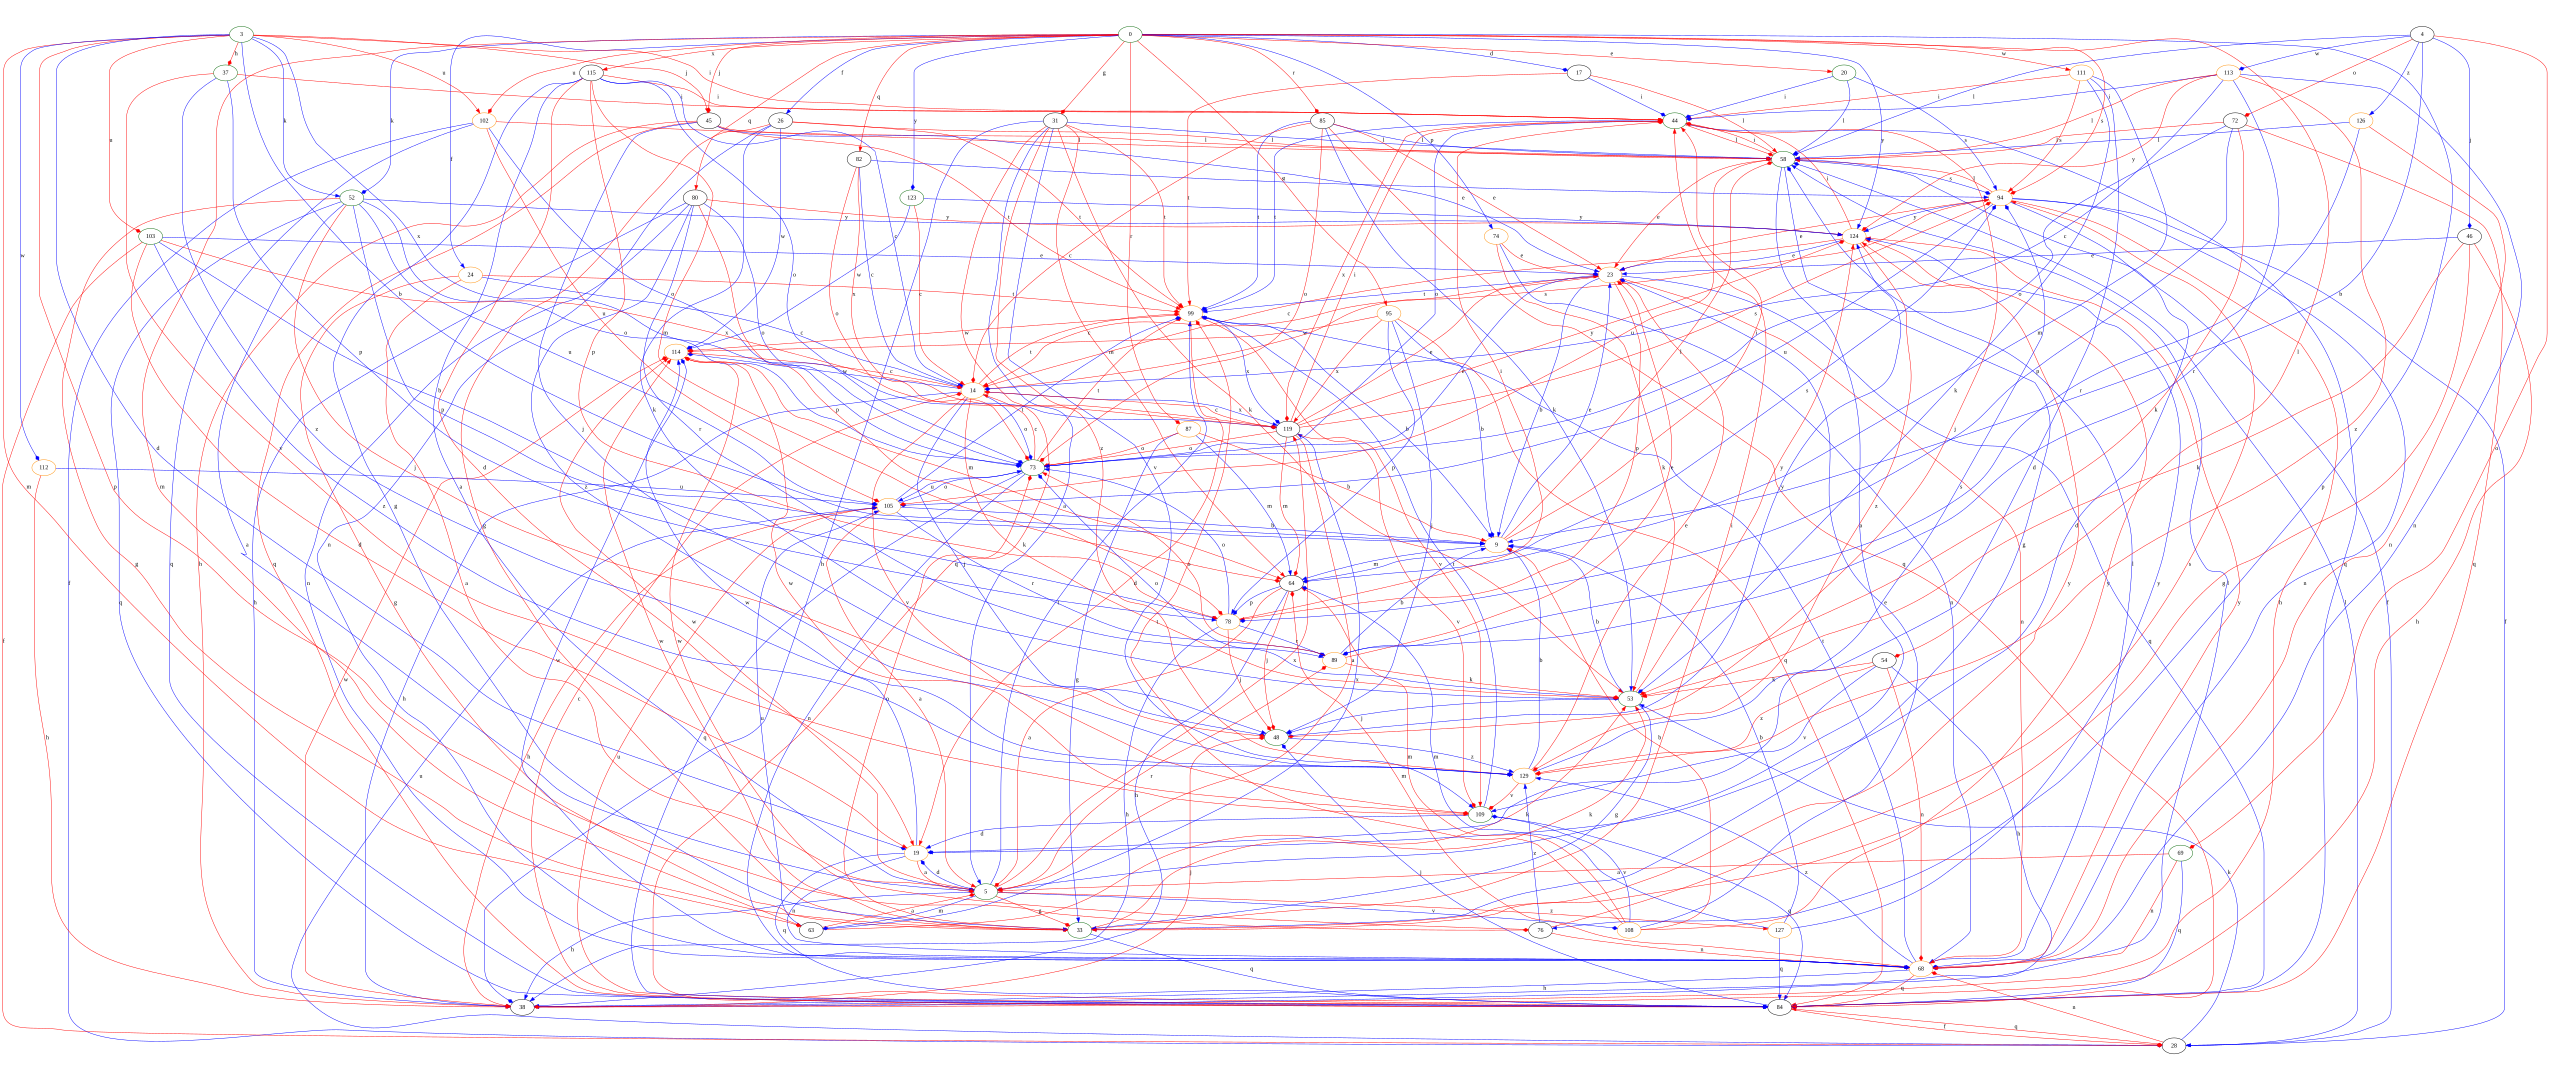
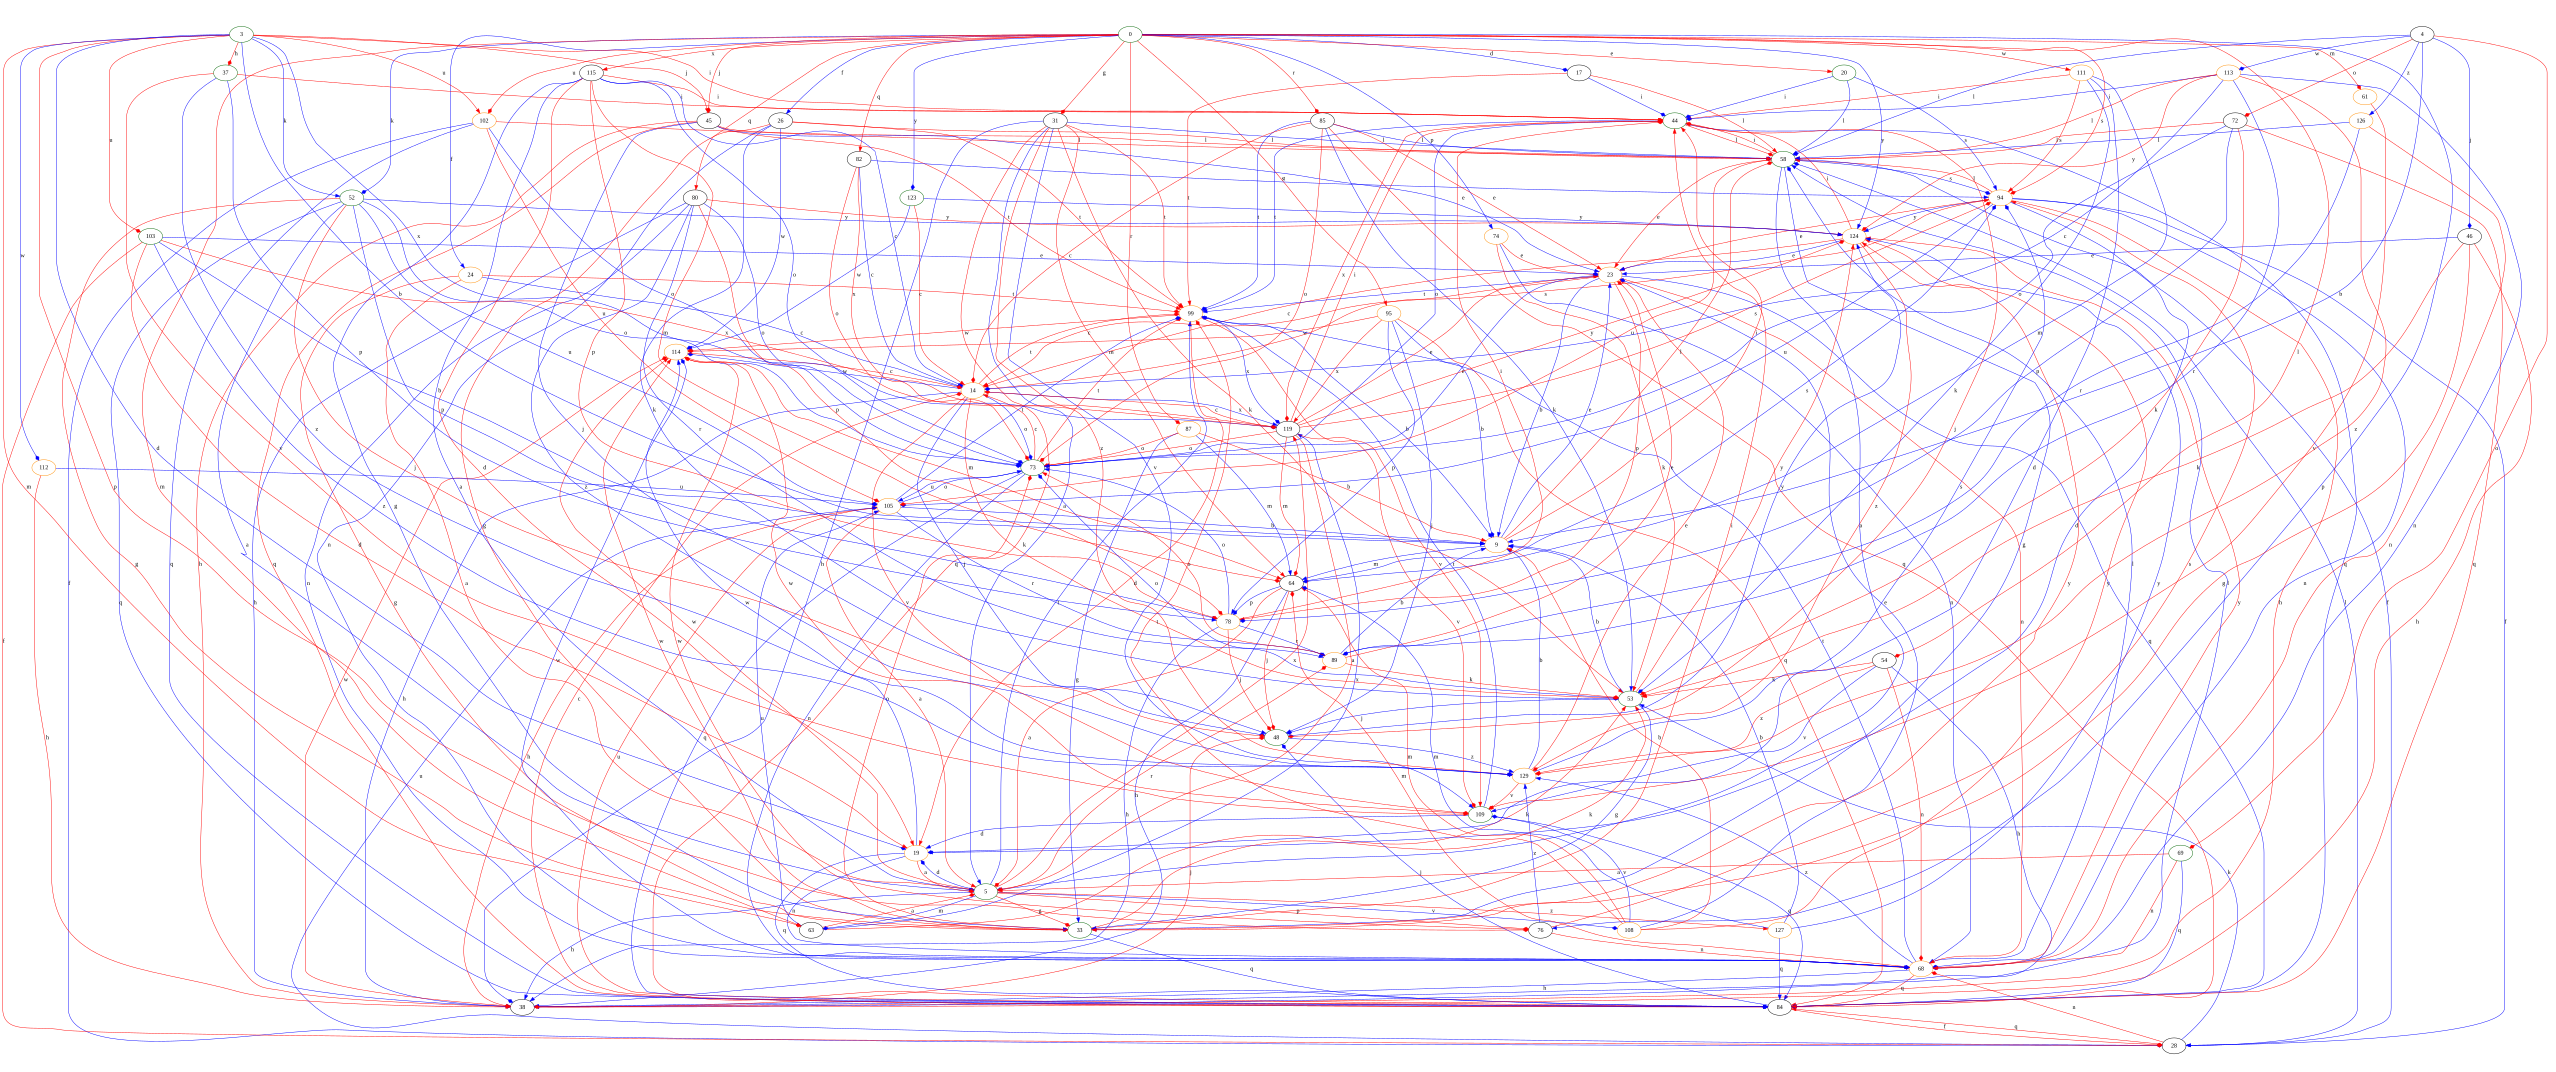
node "61": added
edge "5" -> "76": added, label "p"
